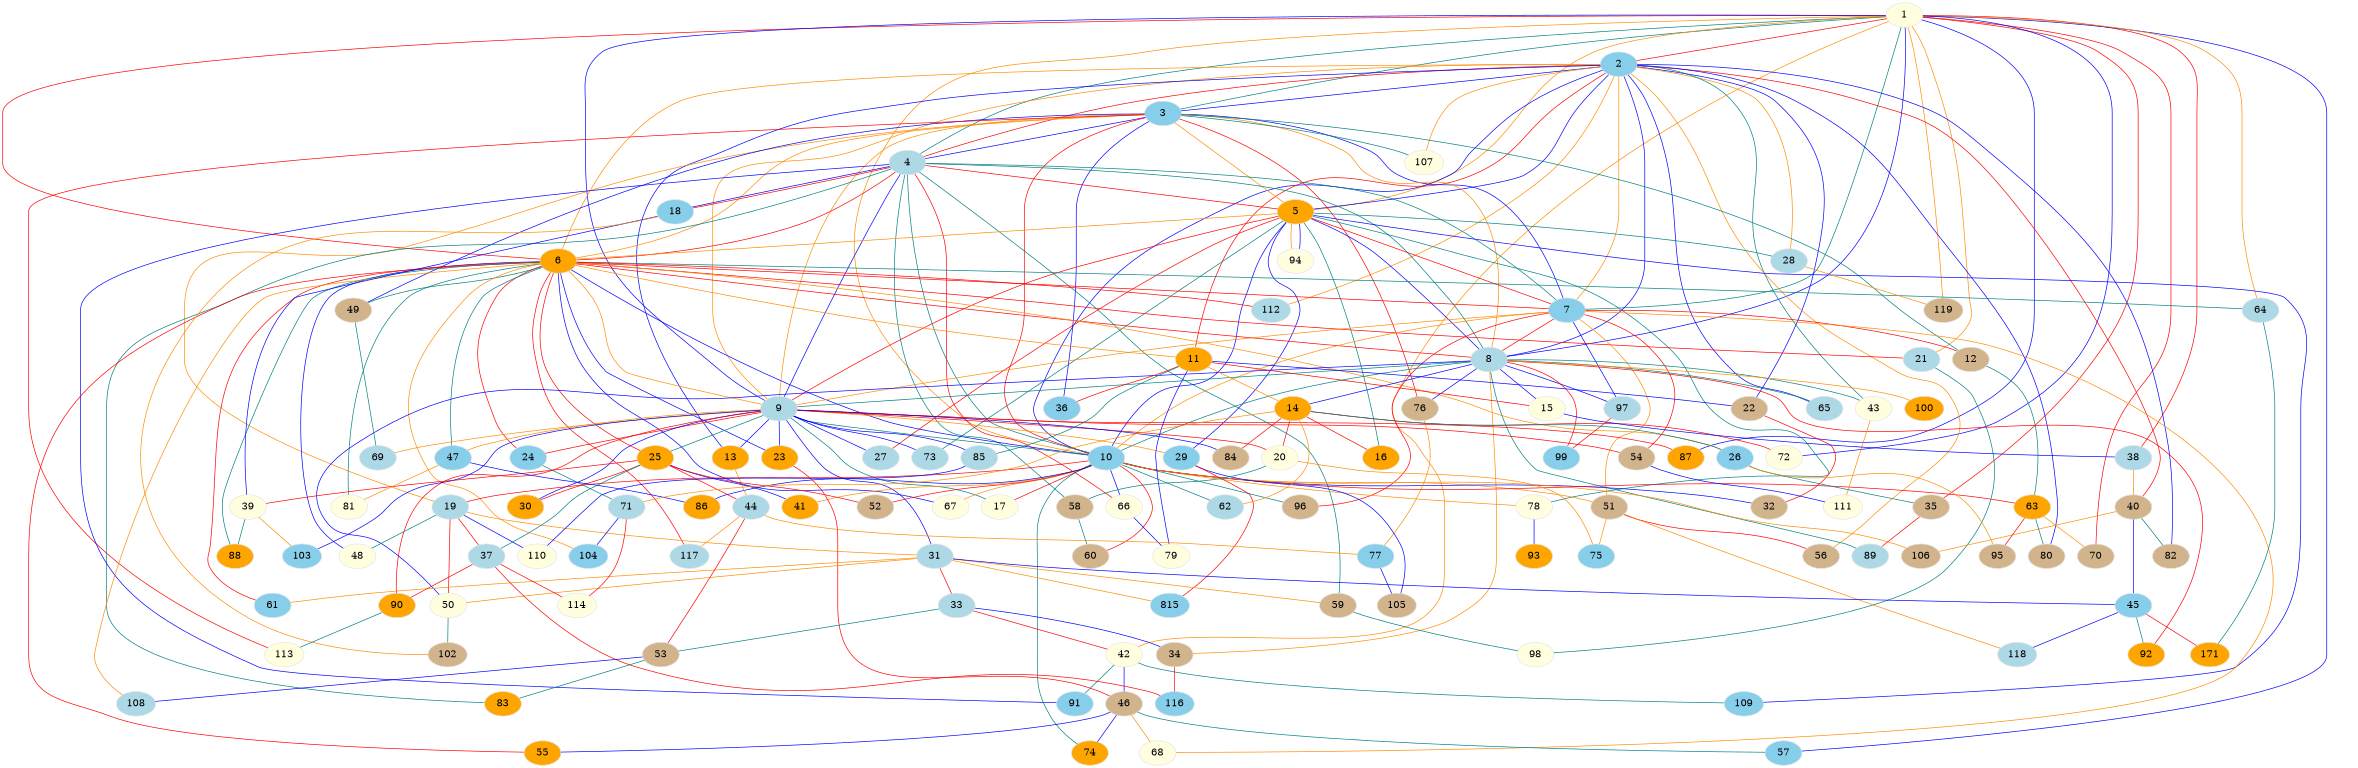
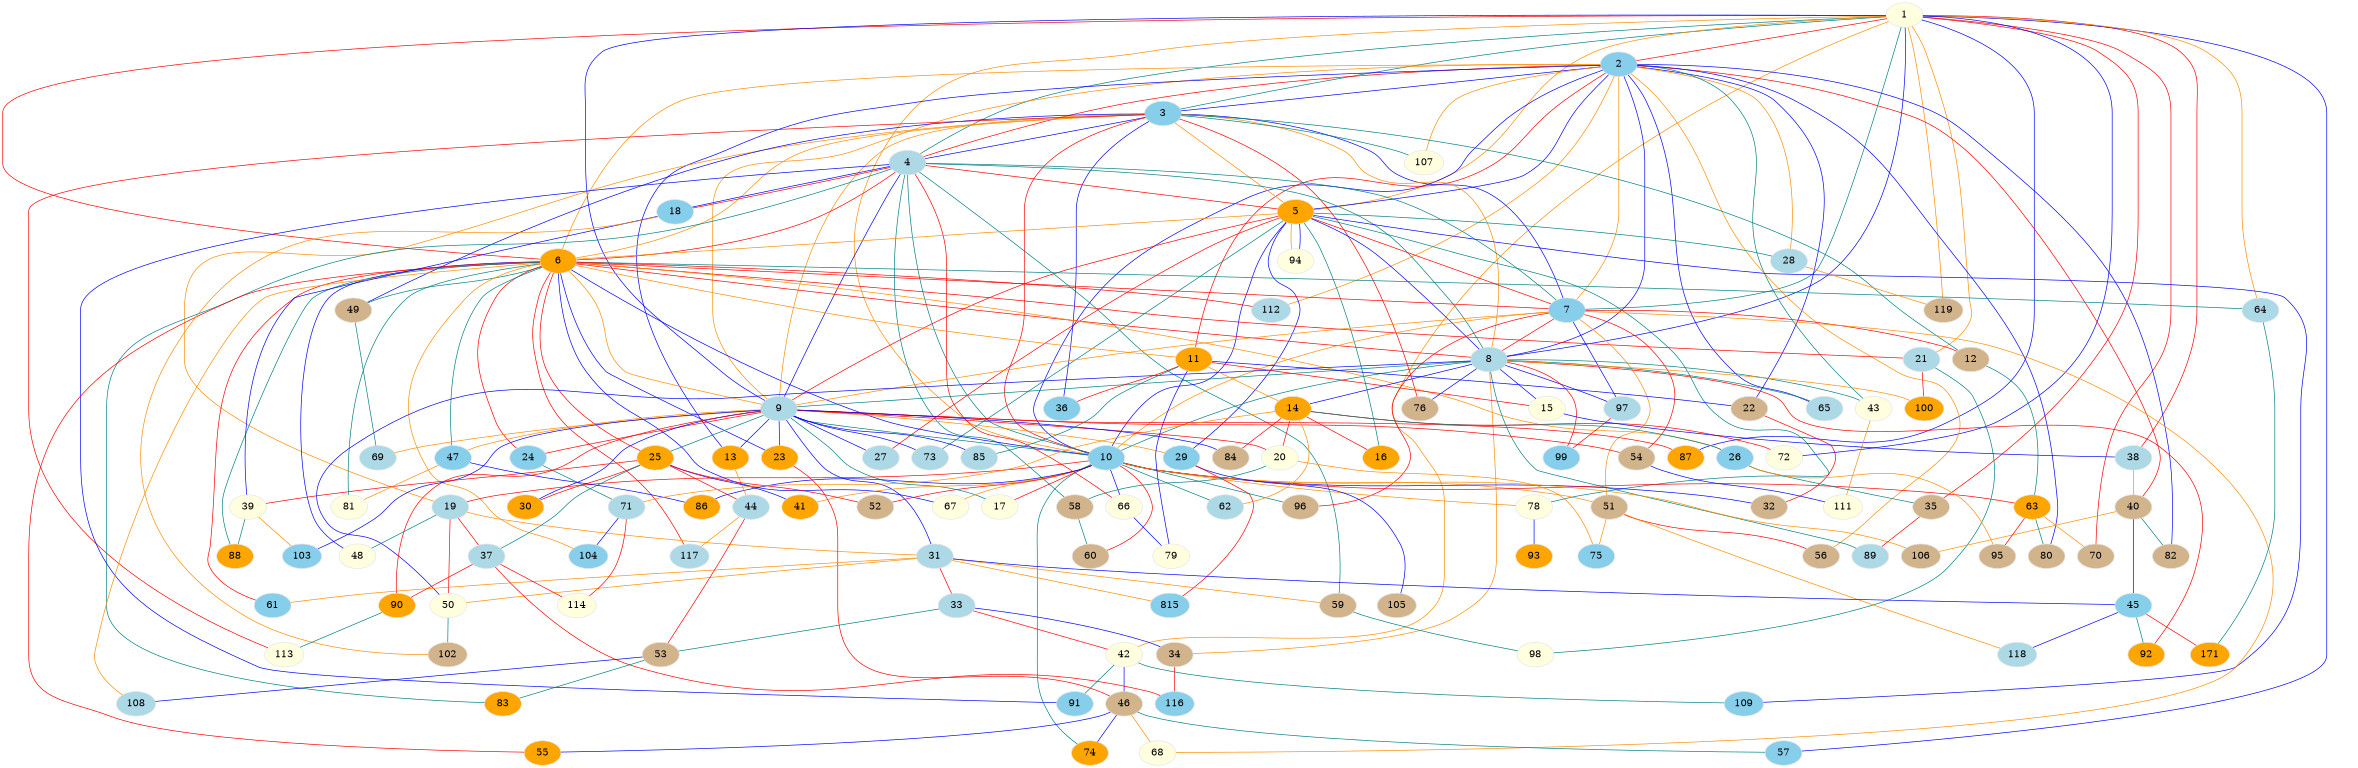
edge "21" -- "100": added
node "110": removed
node "77": removed
